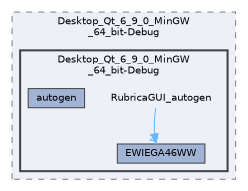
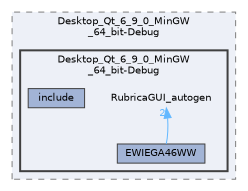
node "autogen": label "autogen" -> "include"
edge "RubricaGUI_autogen" -> "EWIEGA46WW": reversed
